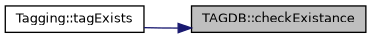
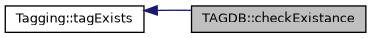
edge "Tagging::tagExists" -> "TAGDB::checkExistance": reversed
